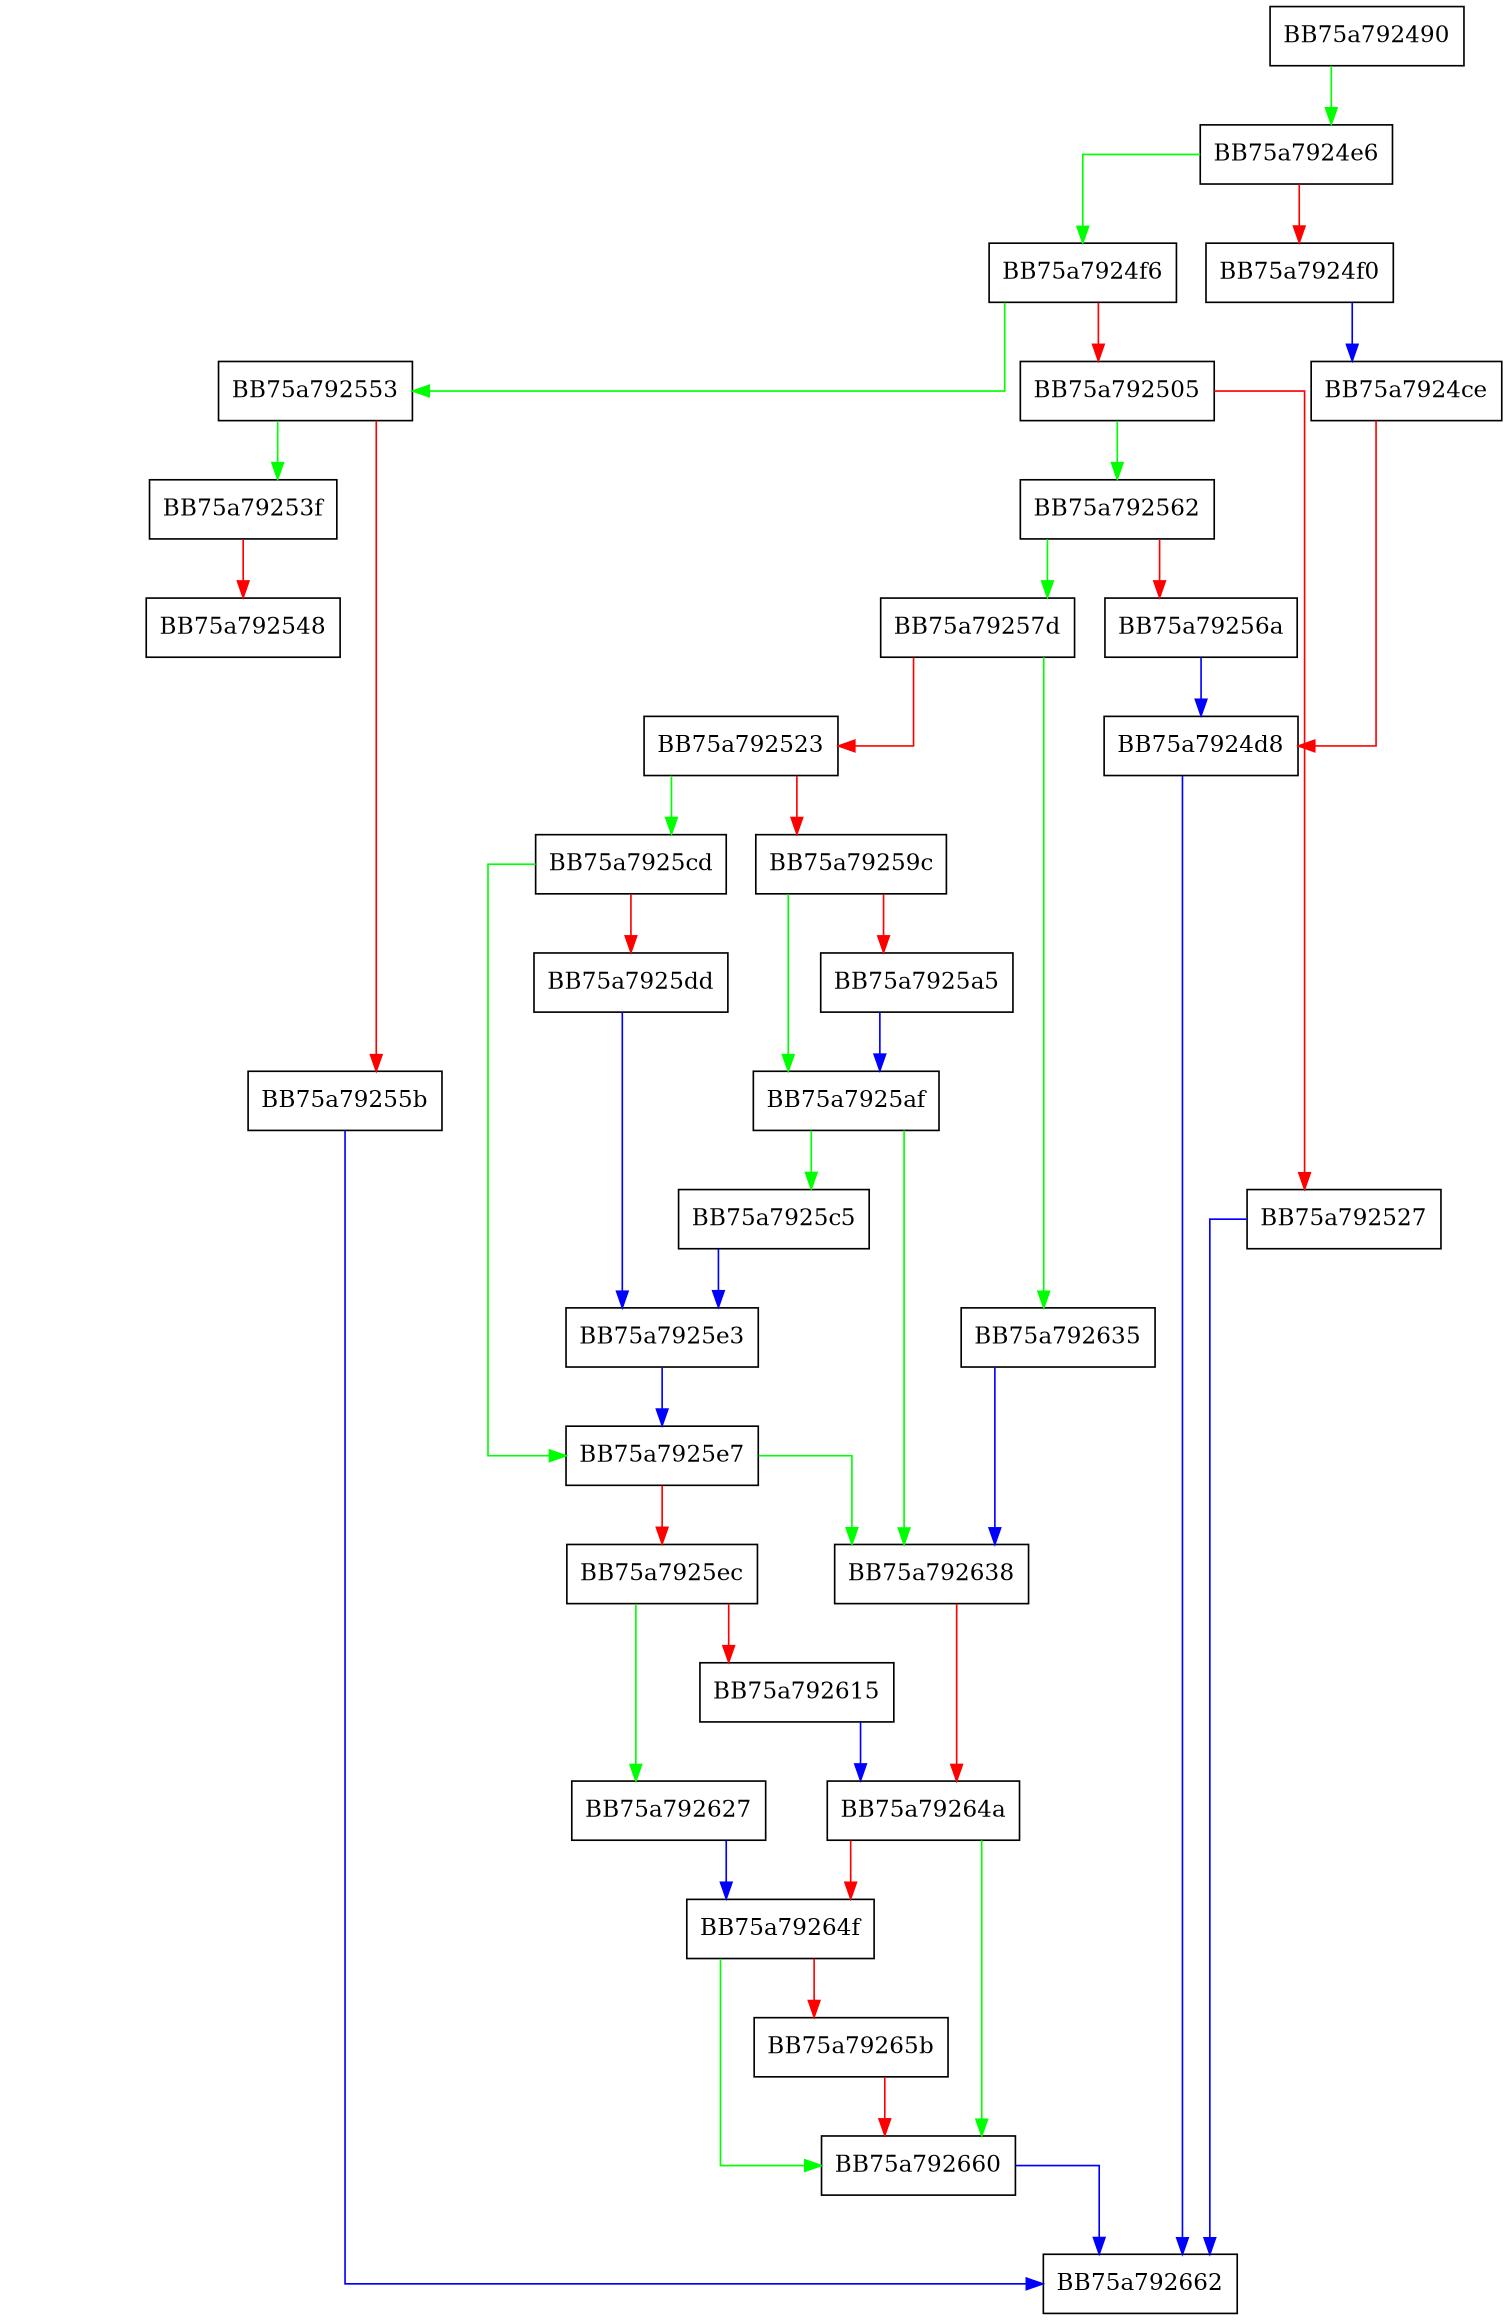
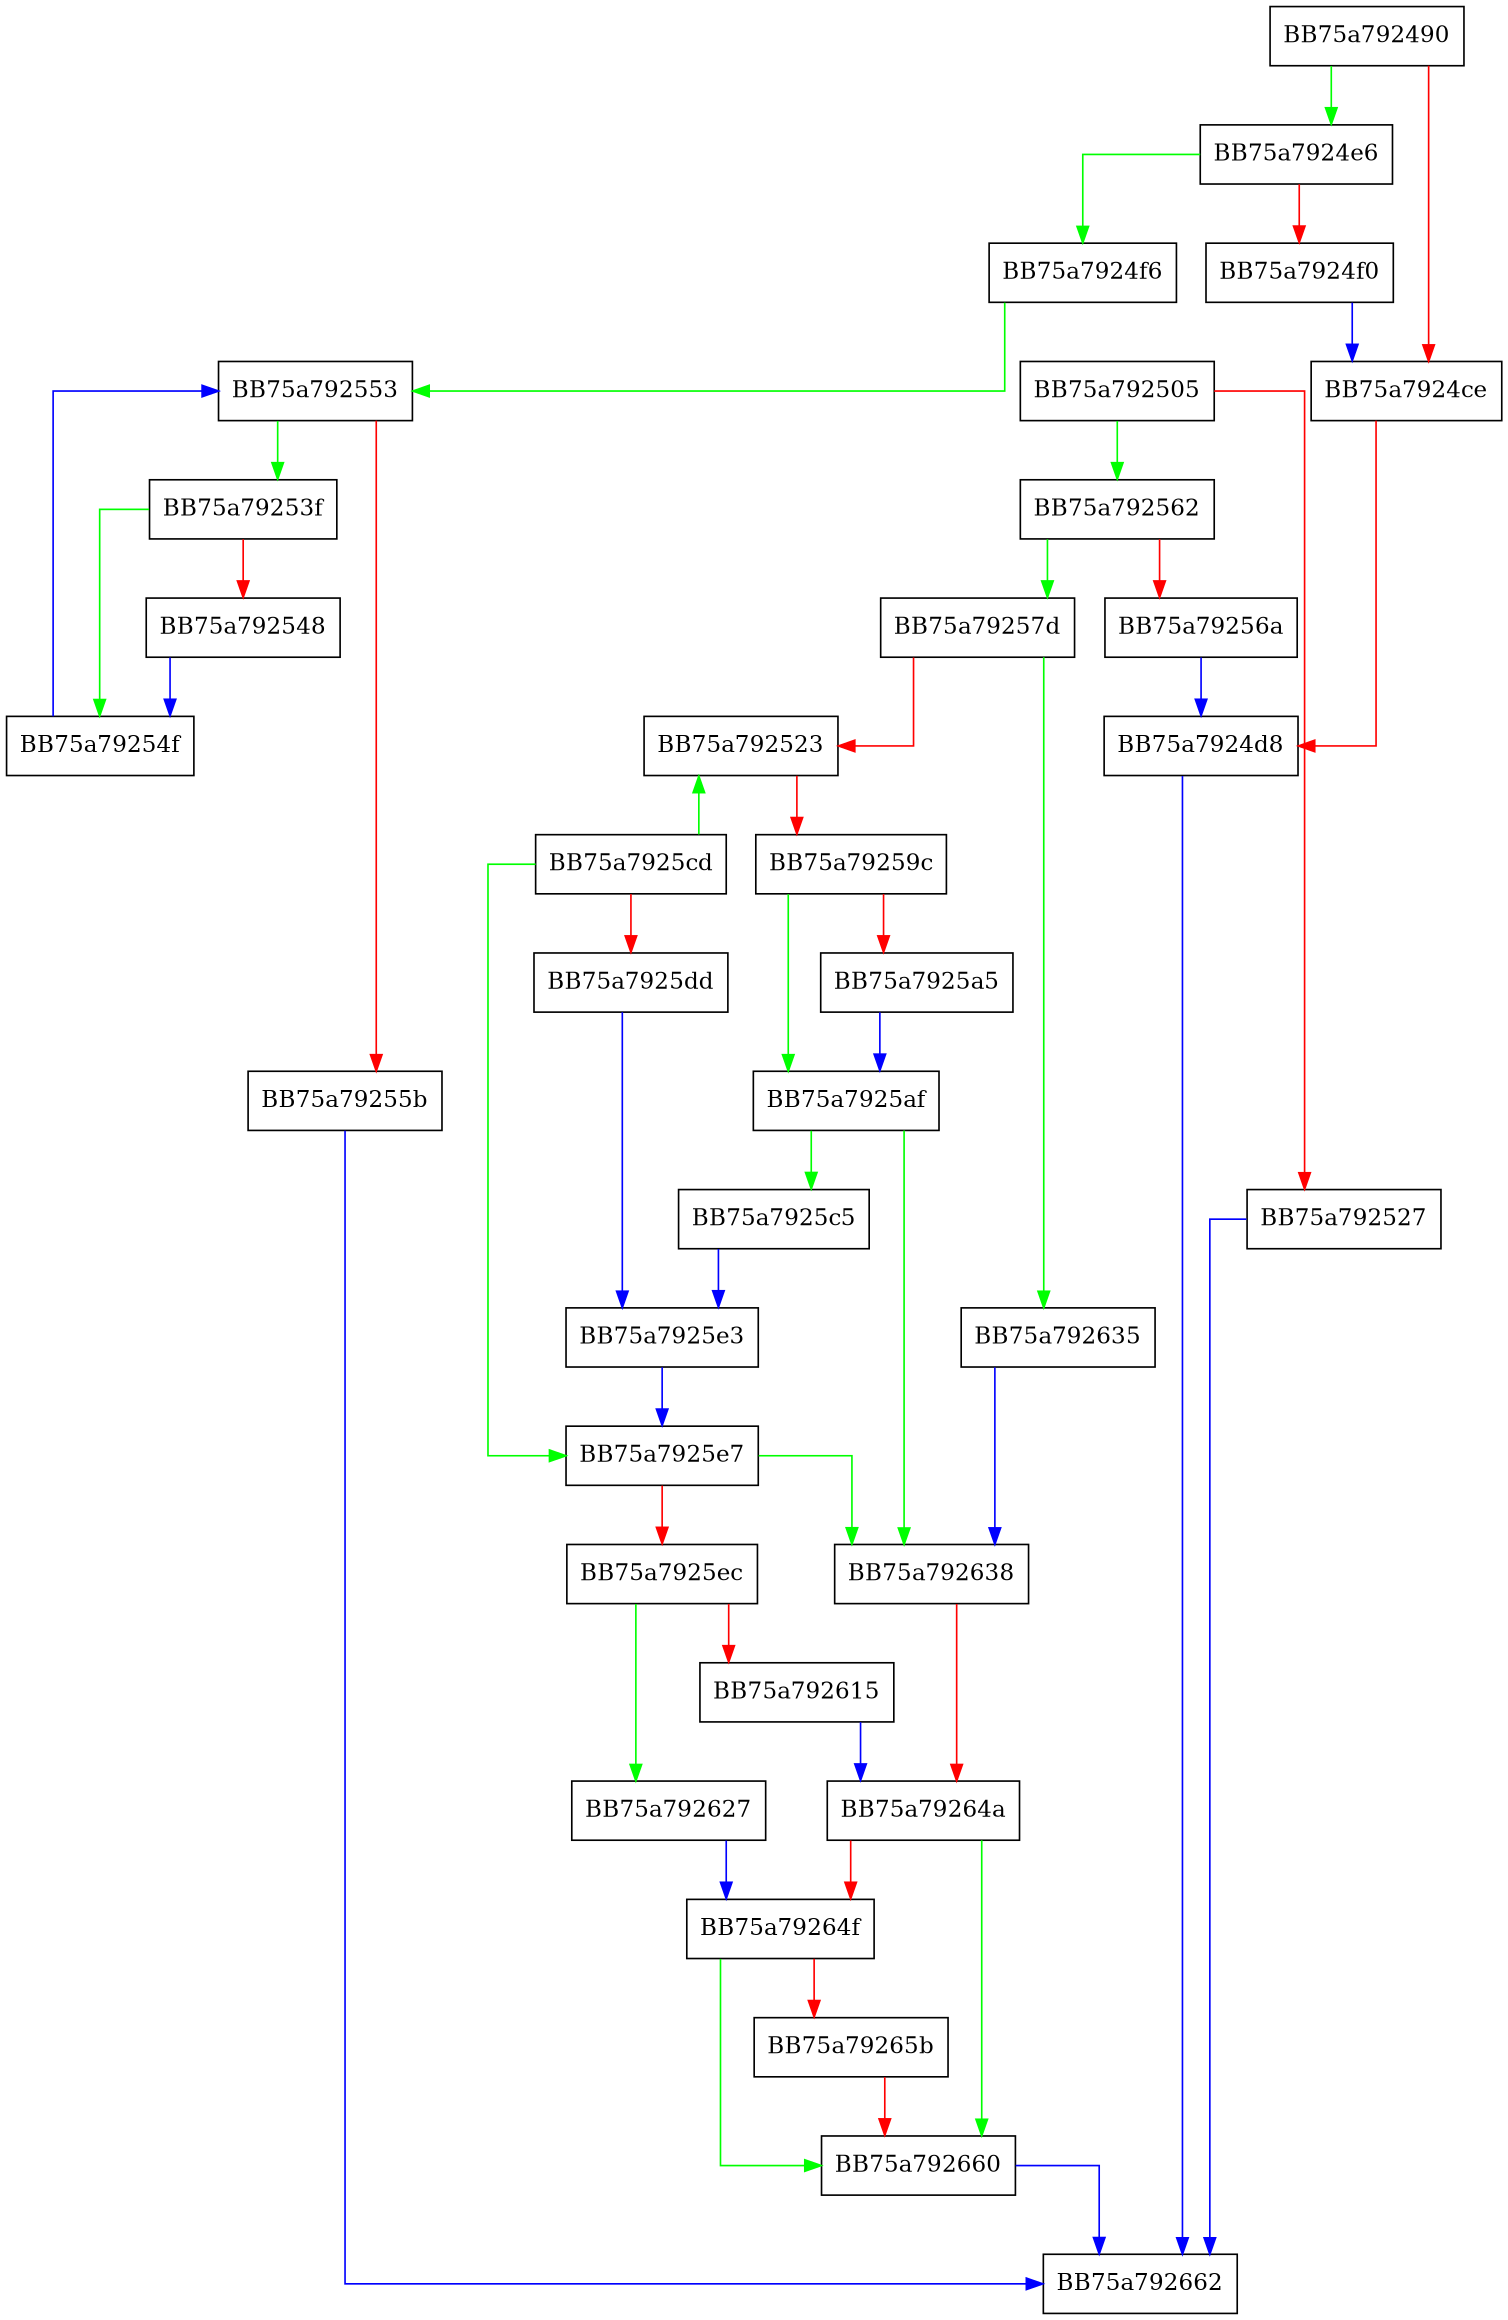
edge "BB75a792490" -> "BB75a7924ce": added
edge "BB75a7924f6" -> "BB75a792505": removed
node "BB75a79254f": added
edge "BB75a792523" -> "BB75a7925cd": reversed
